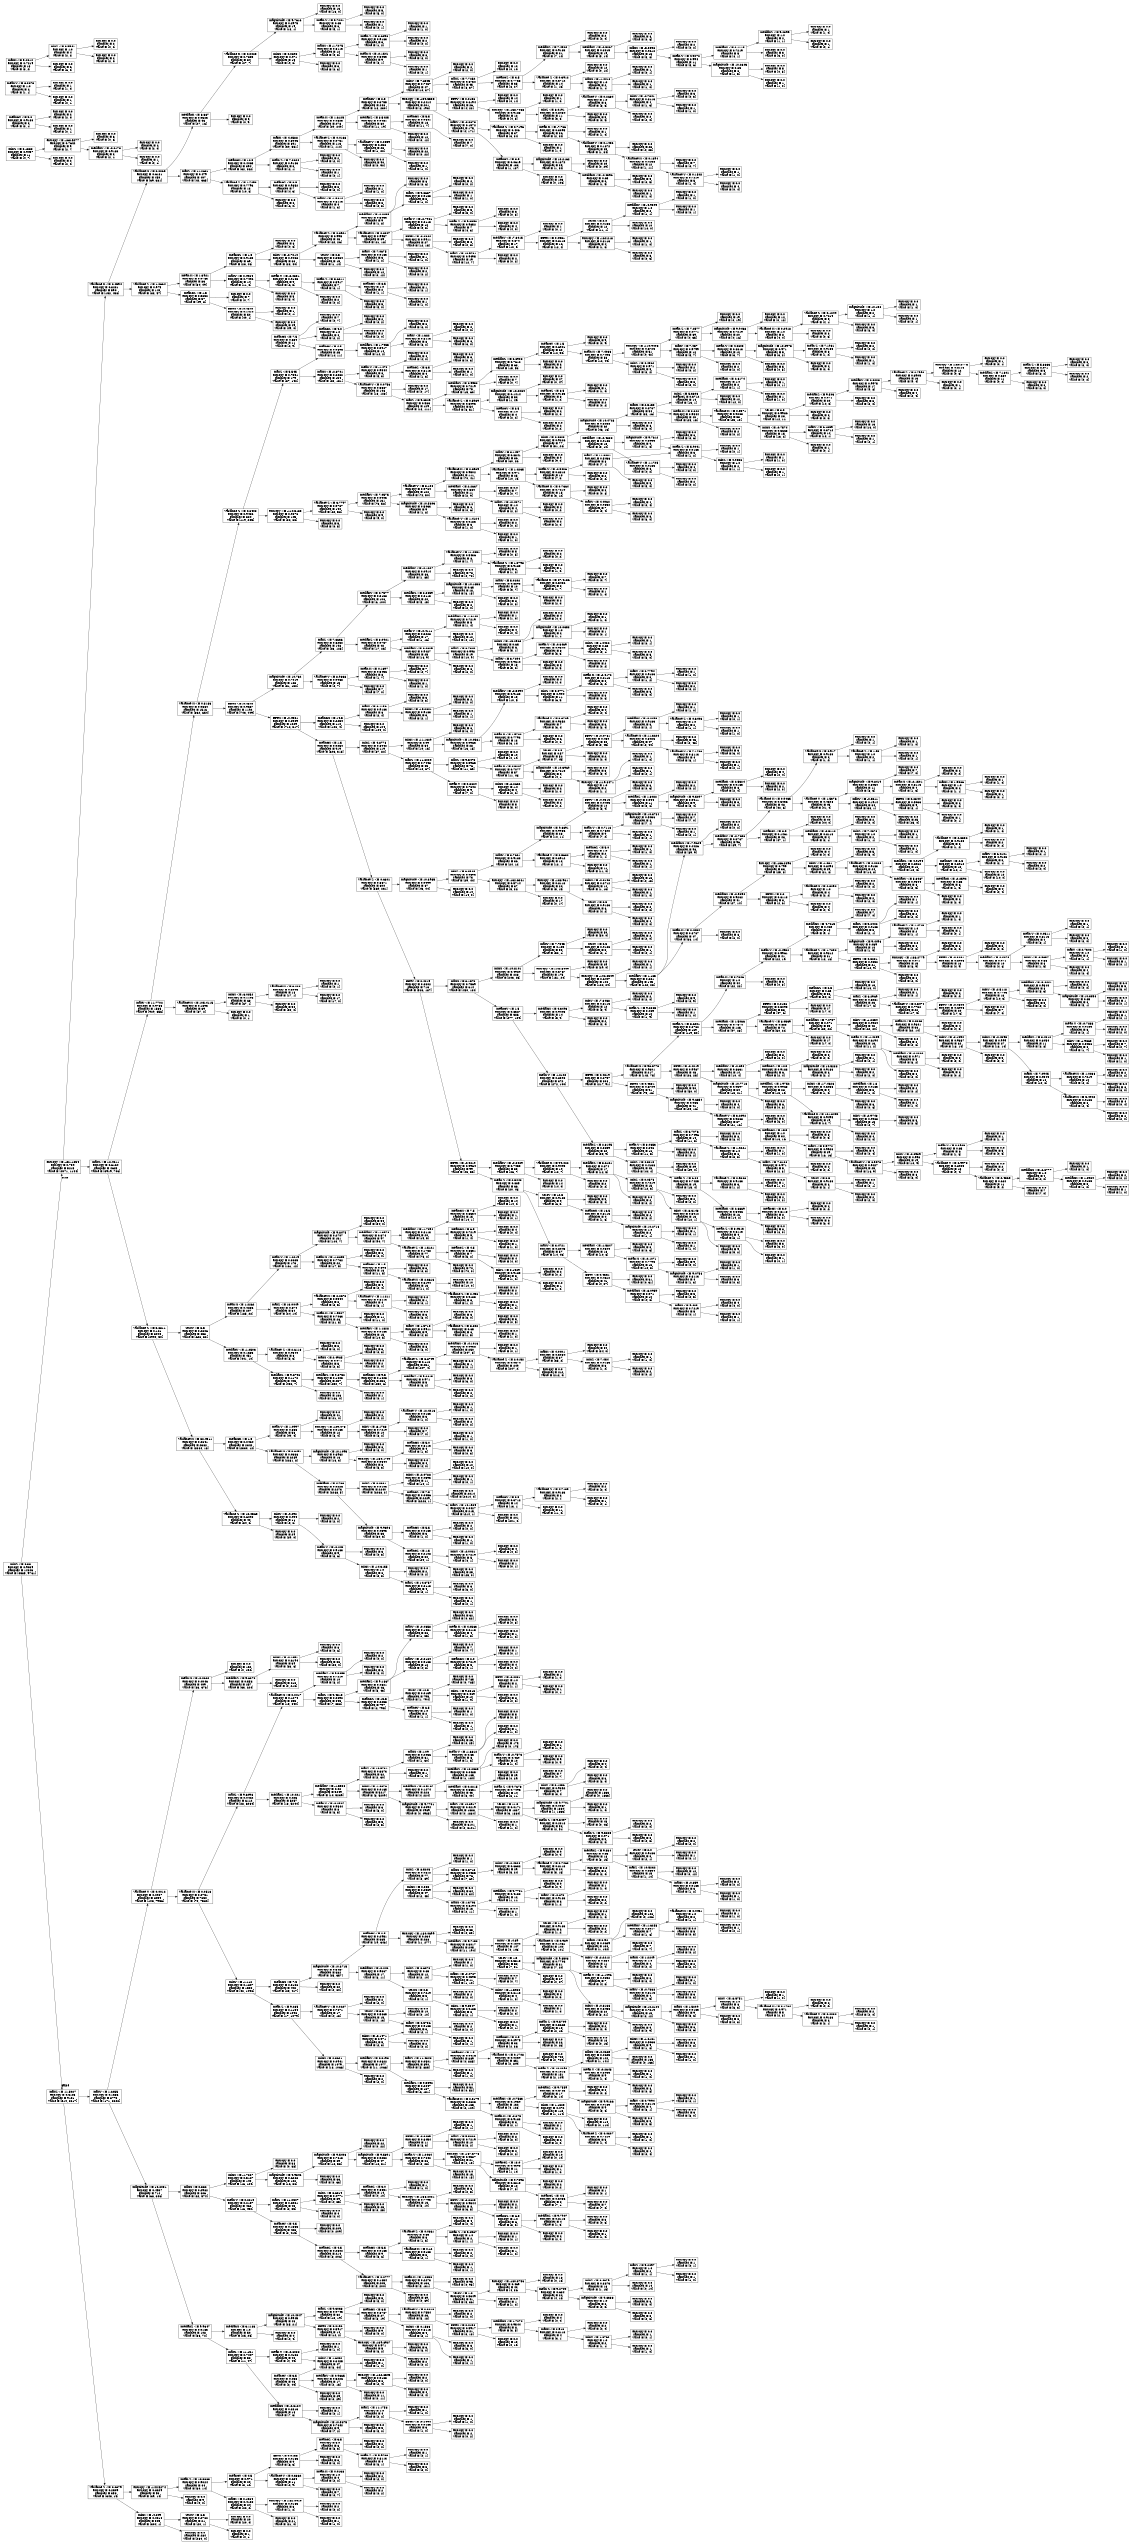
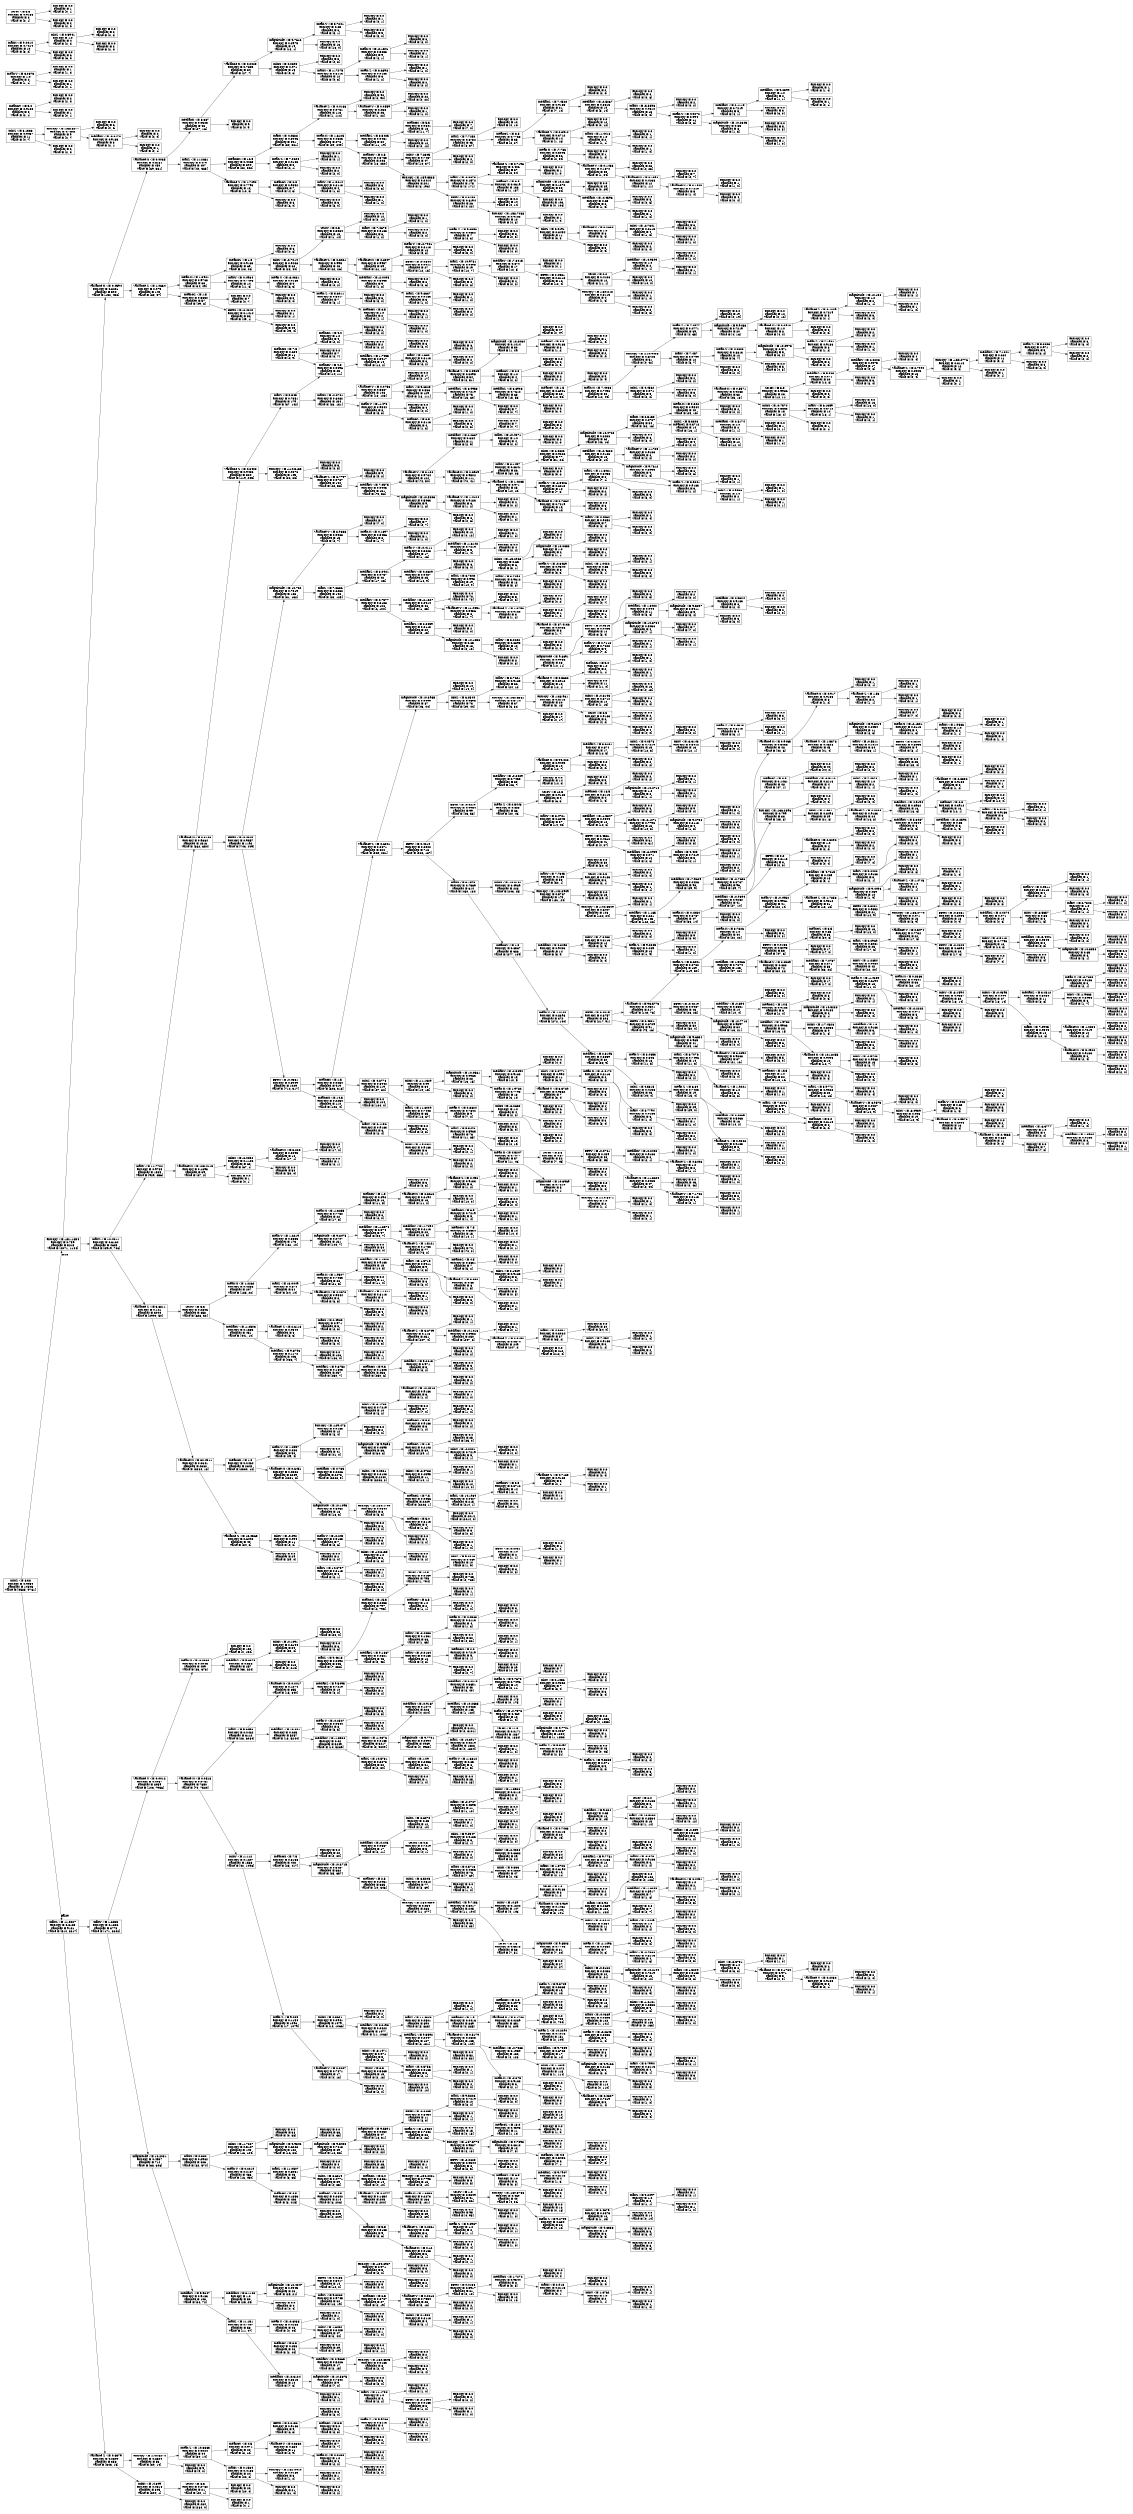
edge "maxZ <= 7.3186 entropy = 0.971 samples = 5 value = [2, 3]" -> "zeroY <= 3.5 entropy = 0.9183 samples = 3 value = [2, 1]": now "maxZ <= 7.3186 entropy = 0.971 samples = 5 value = [2, 3]" -> "meanCX <= 3.0 entropy = 0.8113 samples = 8 value = [6, 2]"
node "mean Y <= -0.243 entropy = 0.9183 samples = 9 value = [3, 6]": label "mean Y <= -0.243 entropy = 0.9183 samples = 9 value = [3, 6]" -> "mean Y <= -0.243 entropy = 0.9183 samples = 7 value = [3, 6]"
edge "minX <= -14.3155 entropy = 1.0 samples = 6 value = [3, 3]" -> "maxZ <= 14.8757 entropy = 0.8113 samples = 4 value = [3, 1]": reversed
edge "minX <= 0.333 entropy = 0.2539 samples = 47 value = [2, 45]" -> "maxX <= 0.5713 entropy = 0.4435 samples = 76 value = [7, 69]": reversed
